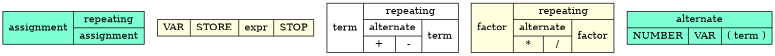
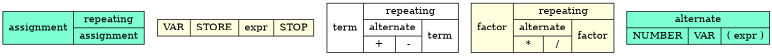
node "alternate": text "( term )" -> "( expr )"
